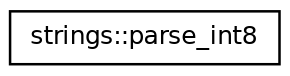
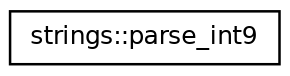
node "strings::parse_int8": label "strings::parse_int8" -> "strings::parse_int9"
